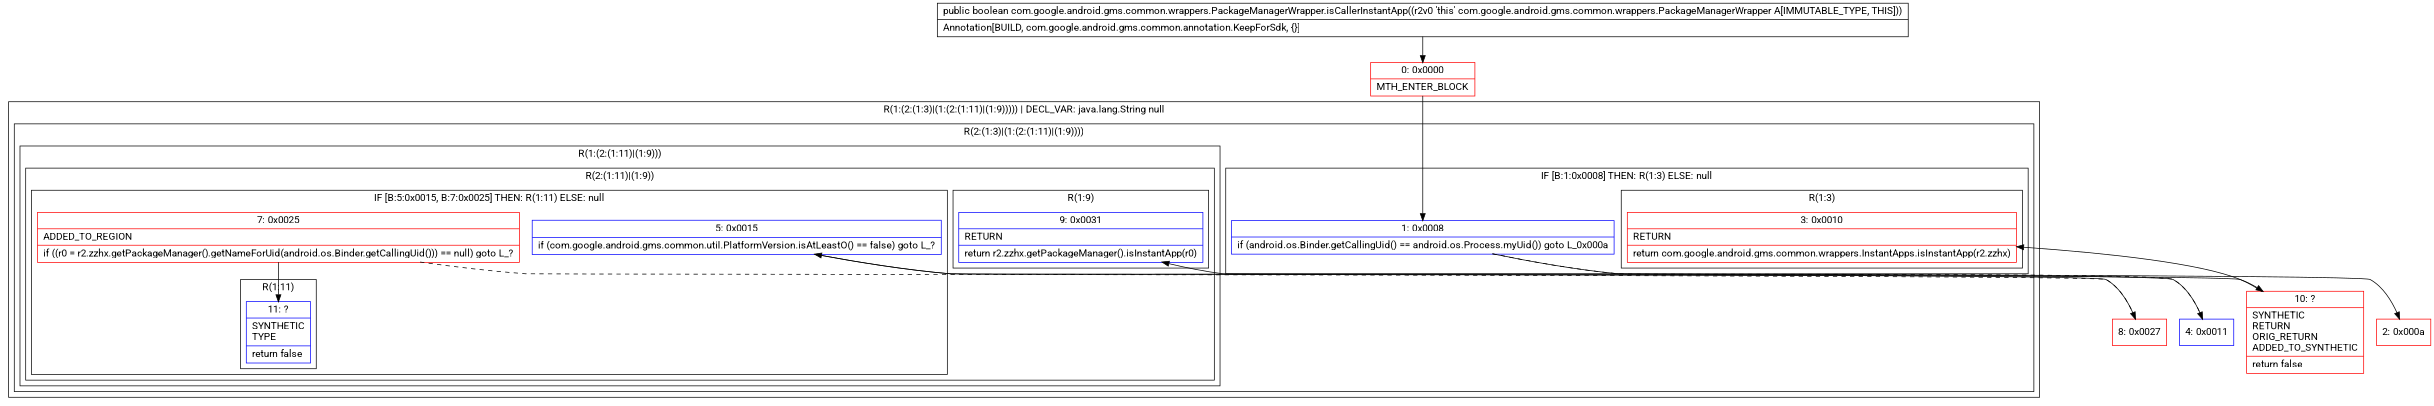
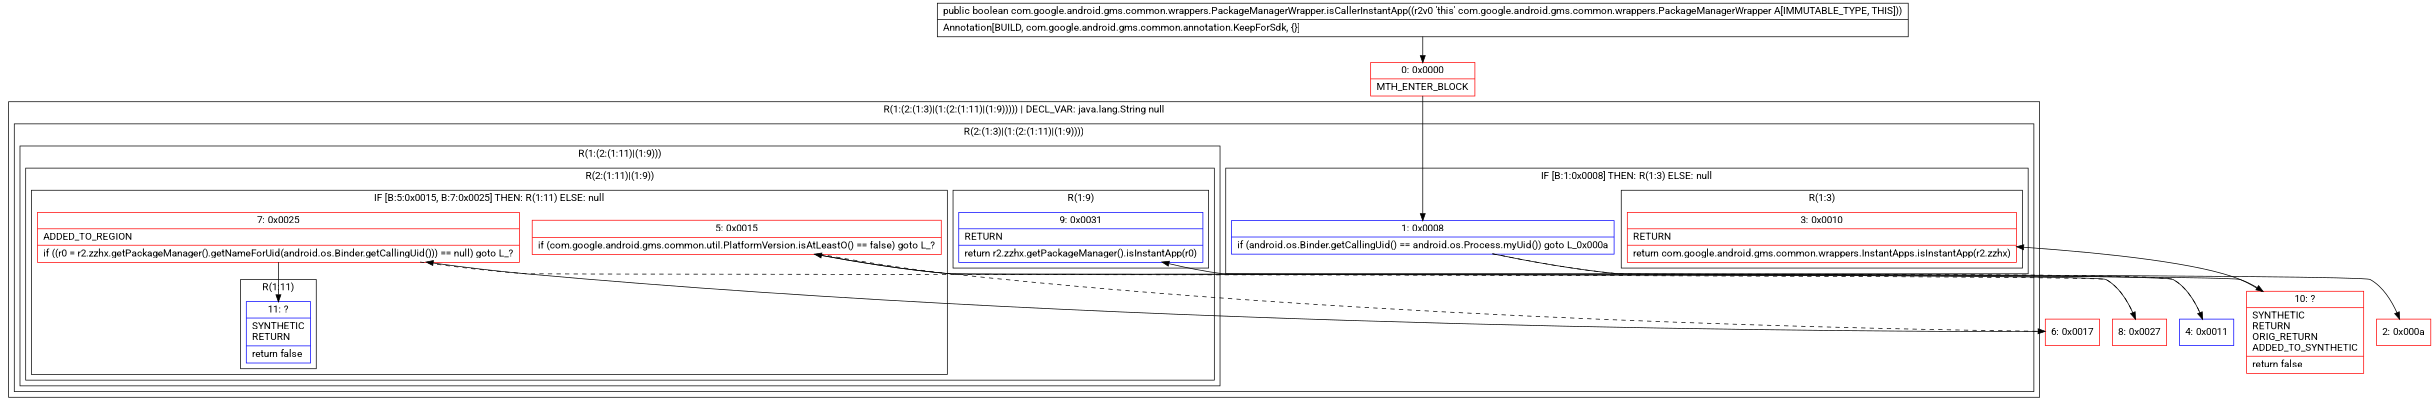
node "5: 0x0015": color blue -> red
node "6: 0x0017": added
node "11: ?": text "TYPE" -> "RETURN"
